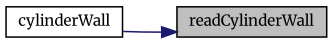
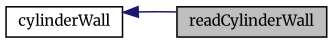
edge "cylinderWall" -> "readCylinderWall": reversed
